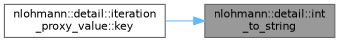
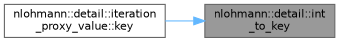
node "nlohmann::detail::int _to_string": label "nlohmann::detail::int _to_string" -> "nlohmann::detail::int _to_key"
